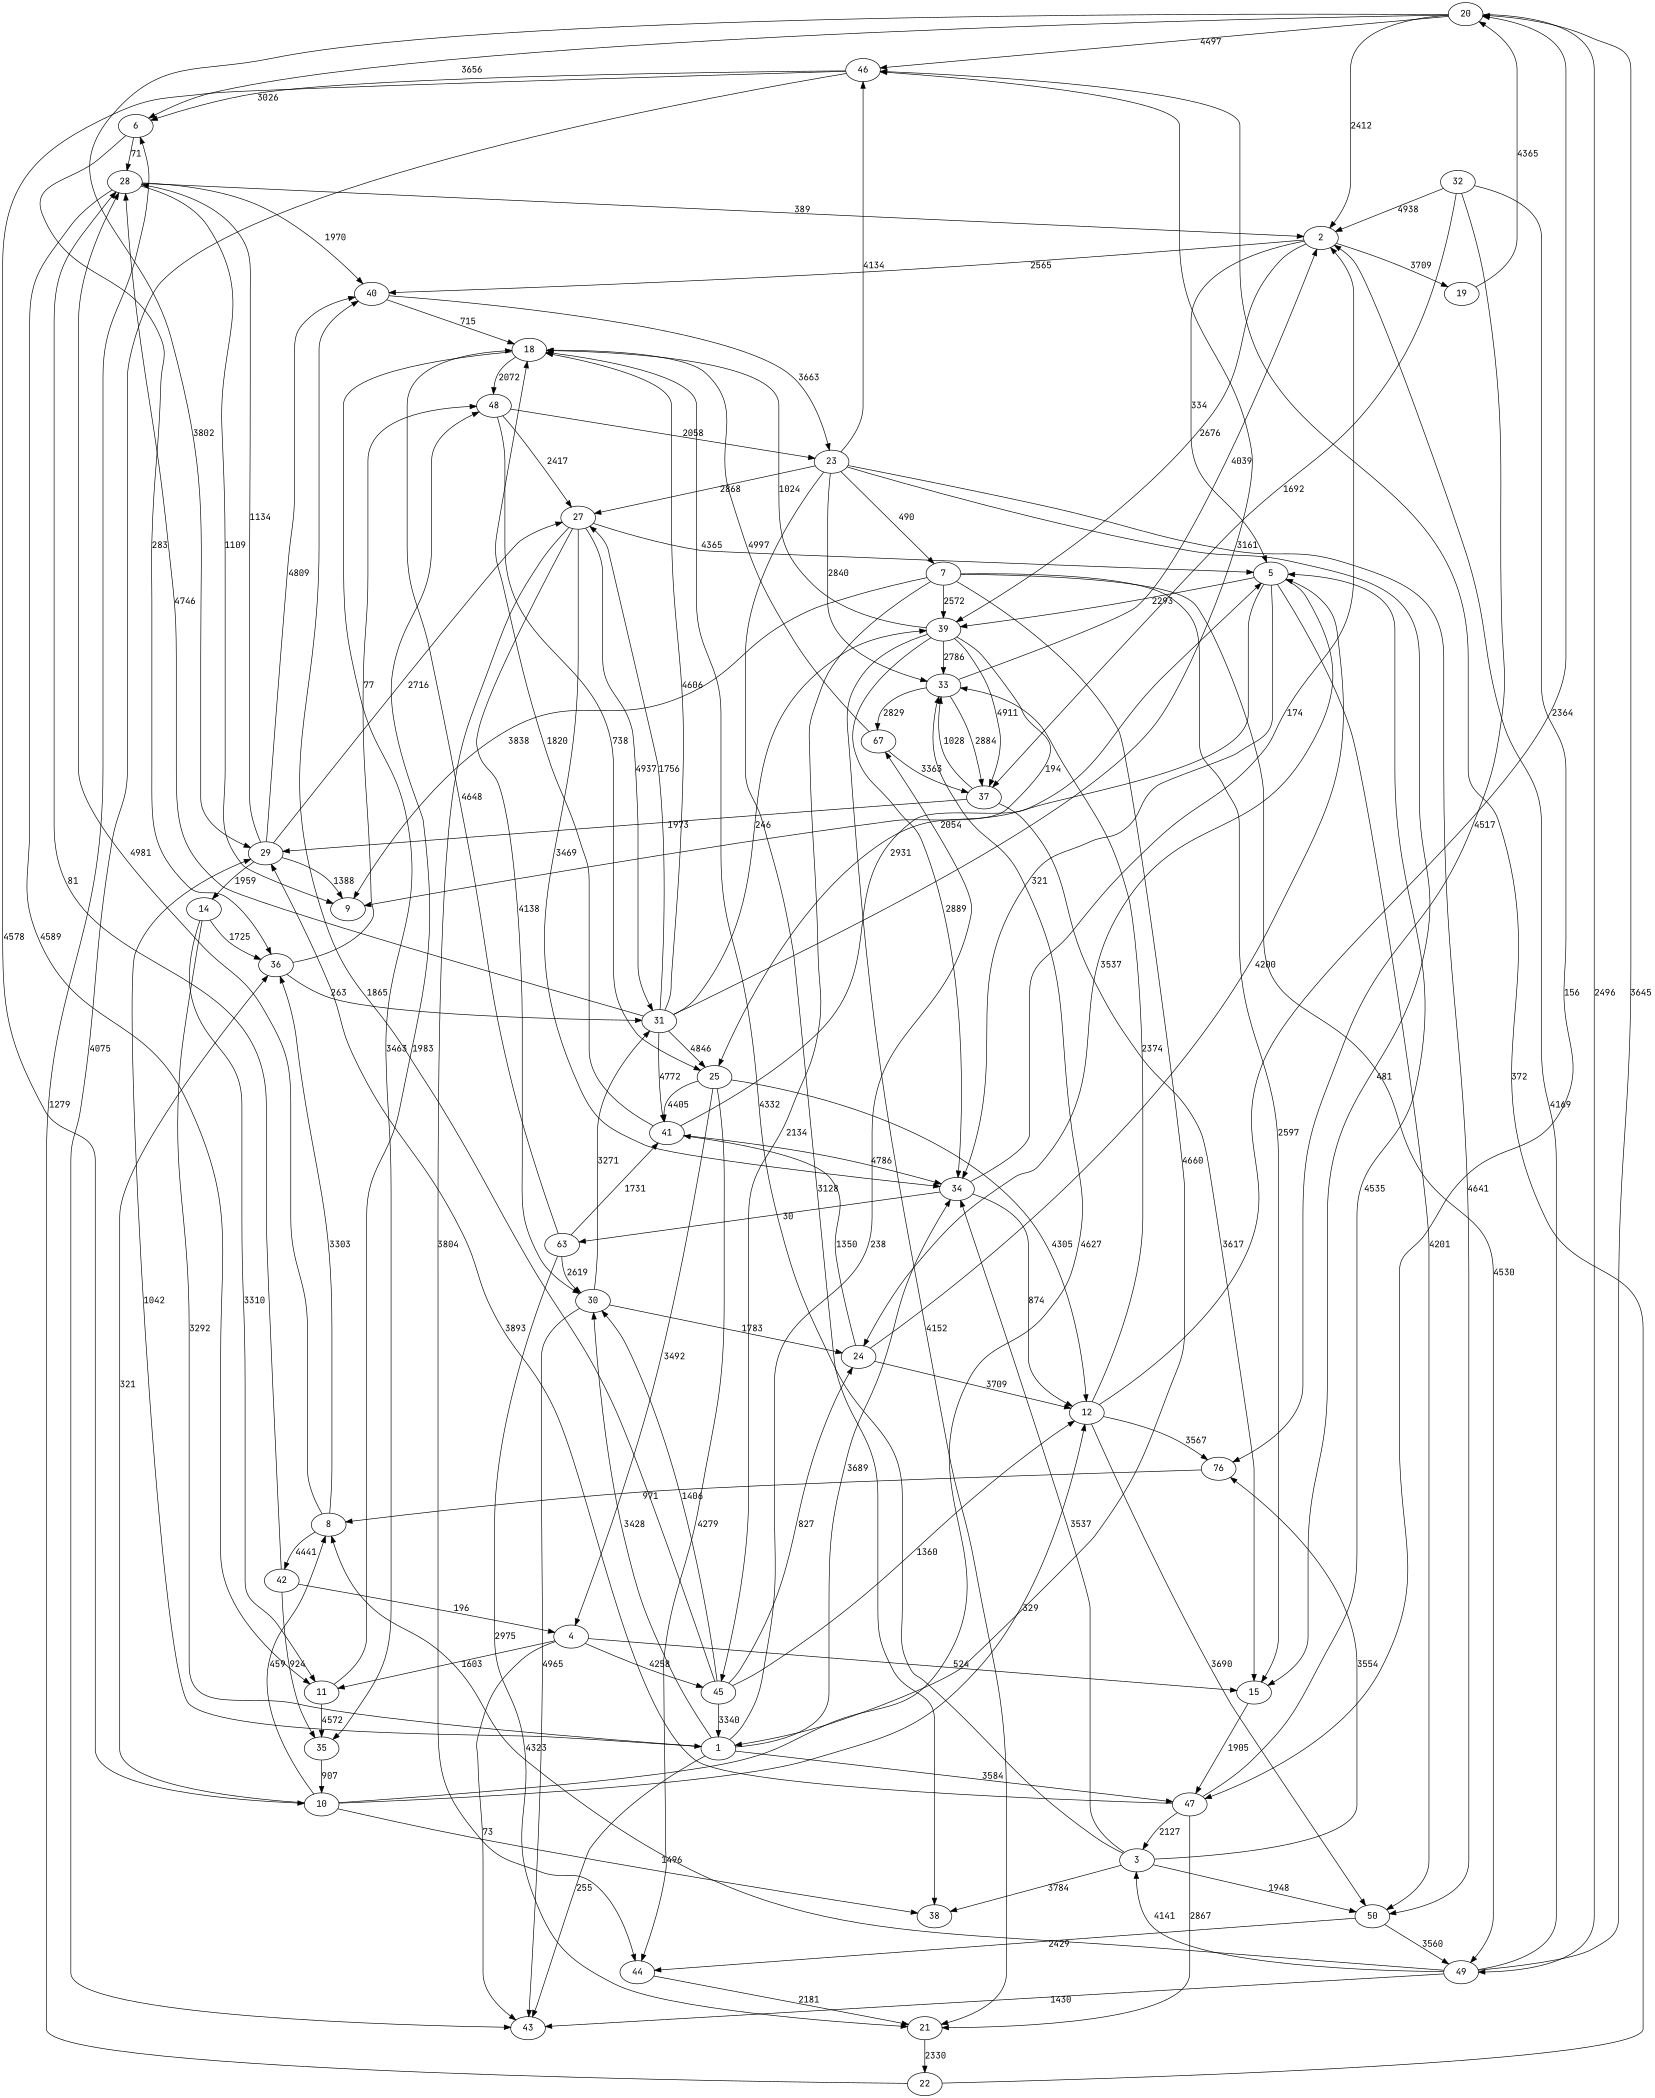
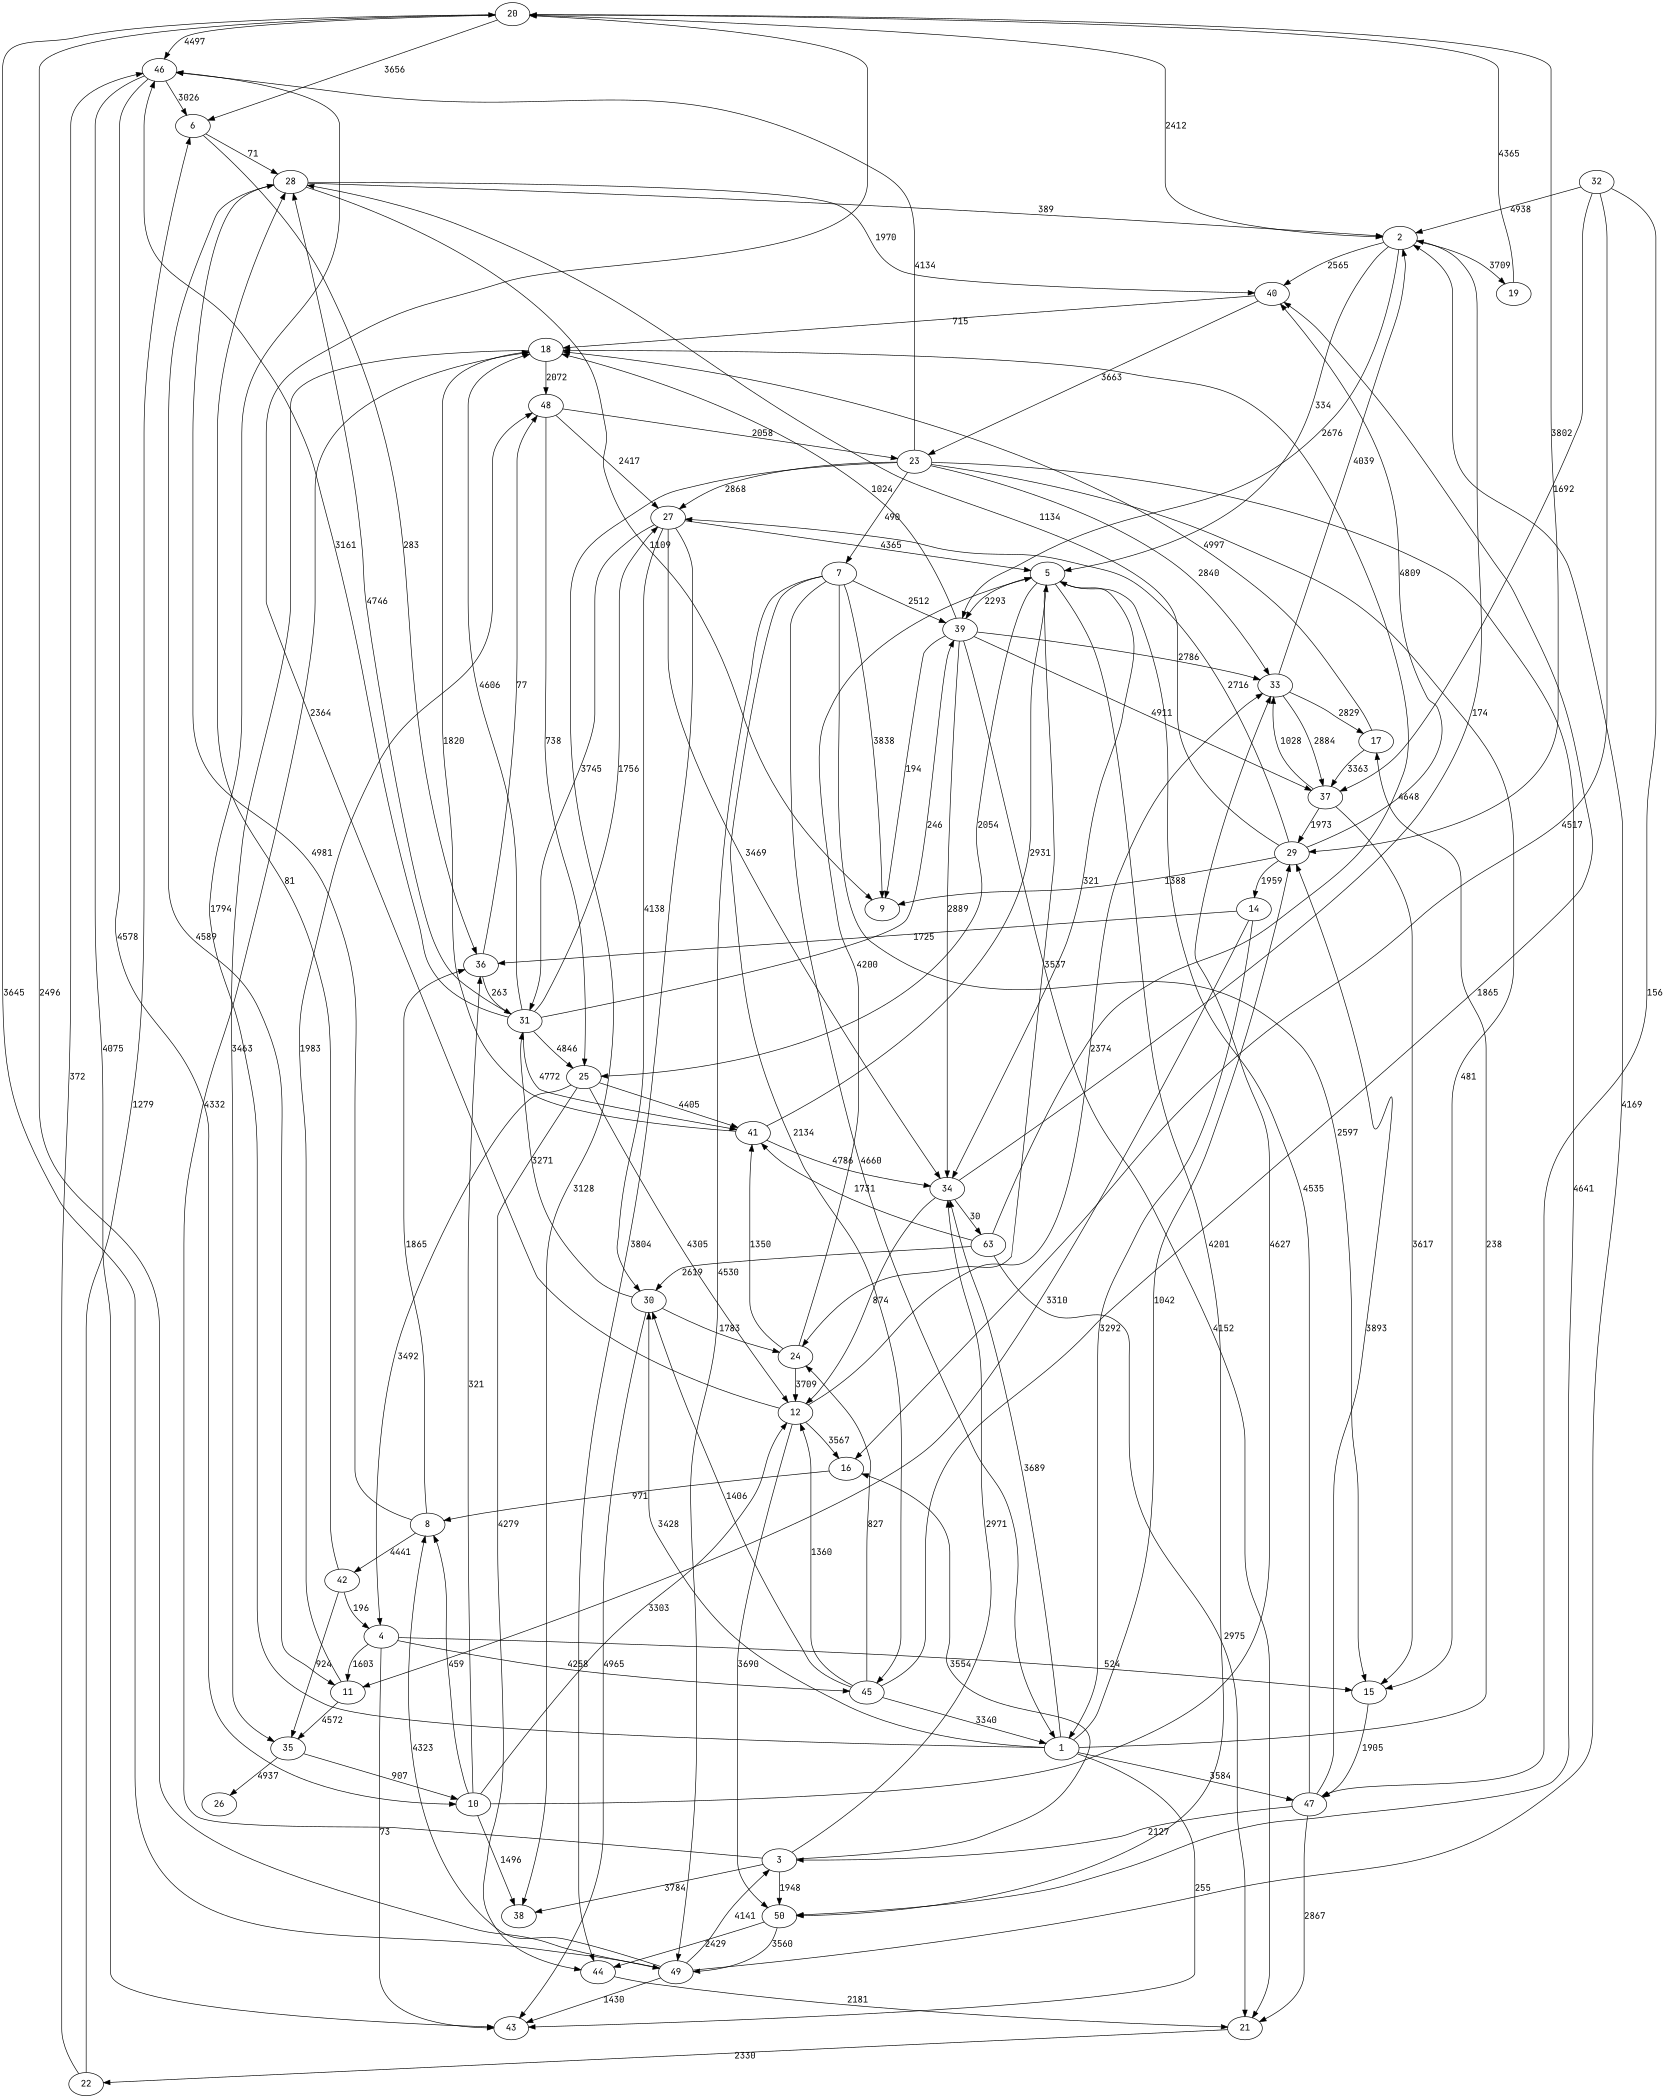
edge "7" -> "39": label "2572" -> "2512"
node "67": label "67" -> "17"
edge "27" -> "31": label "4937" -> "3745"
edge "1" -> "46": added, label "1794"
edge "8" -> "36": label "3303" -> "1865"
node "76": label "76" -> "16"
edge "3" -> "34": label "3537" -> "2971"
edge "10" -> "12": label "329" -> "3303"
node "26": added
